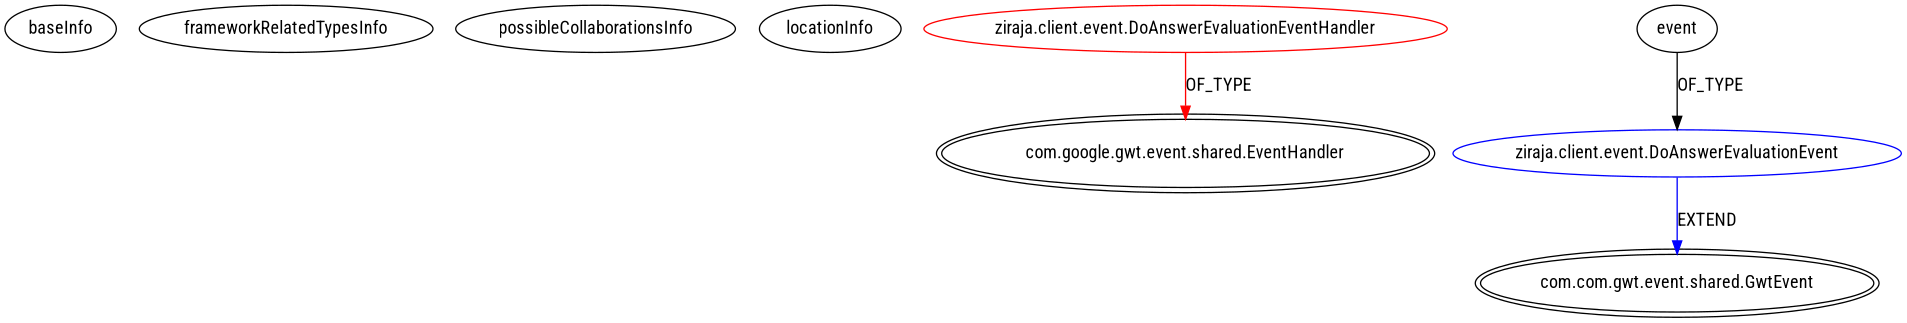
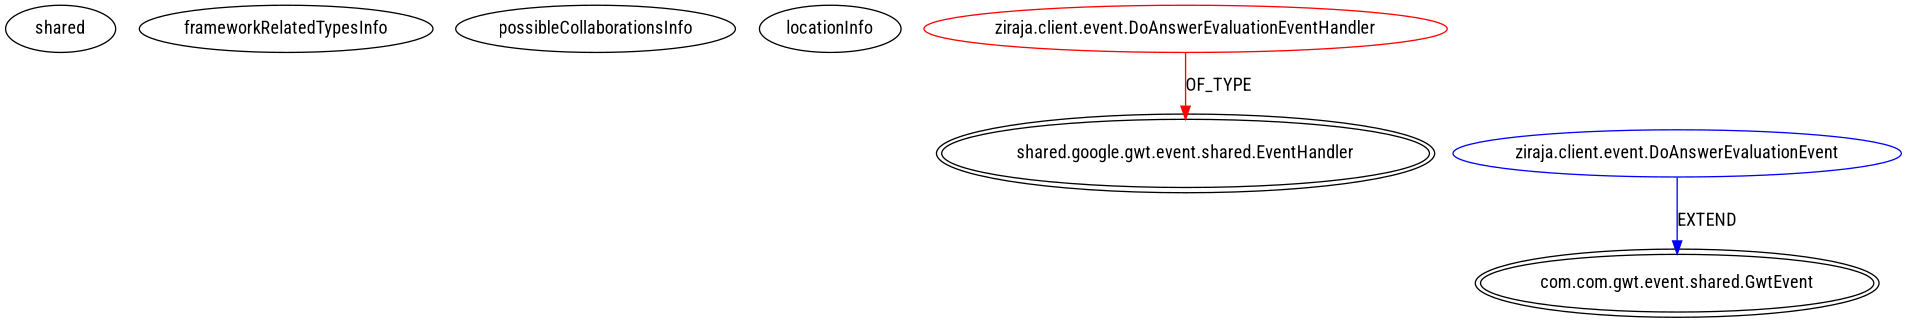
node "baseInfo": label "baseInfo" -> "shared"
node "event": removed
node "com.google.gwt.event.shared.EventHandler": label "com.google.gwt.event.shared.EventHandler" -> "shared.google.gwt.event.shared.EventHandler"
